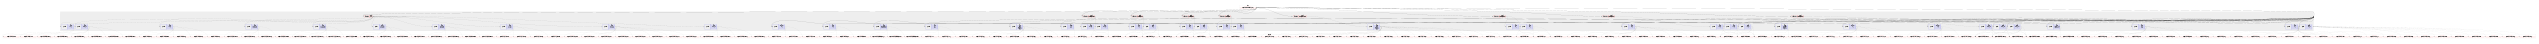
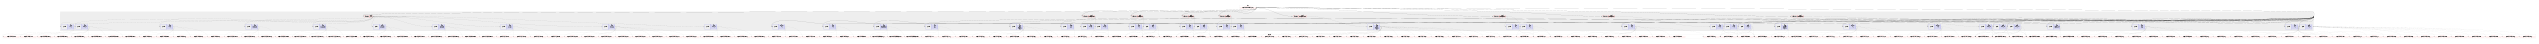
node "portage://dev-ros/rostopic-1.14.3": removed
